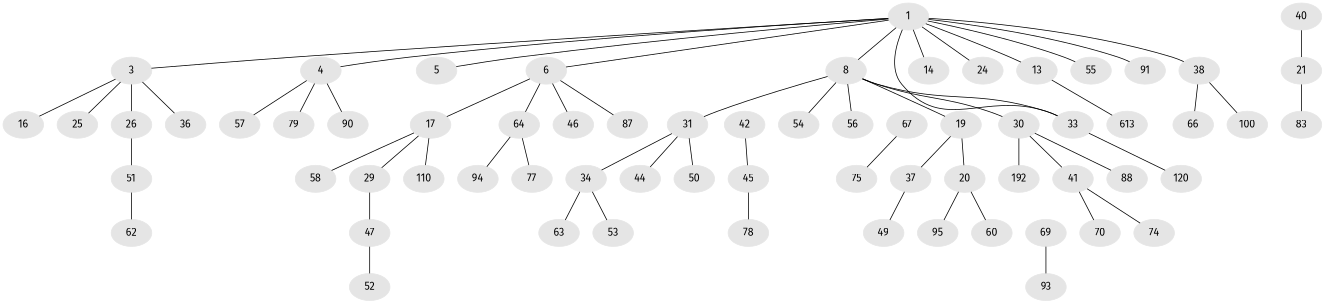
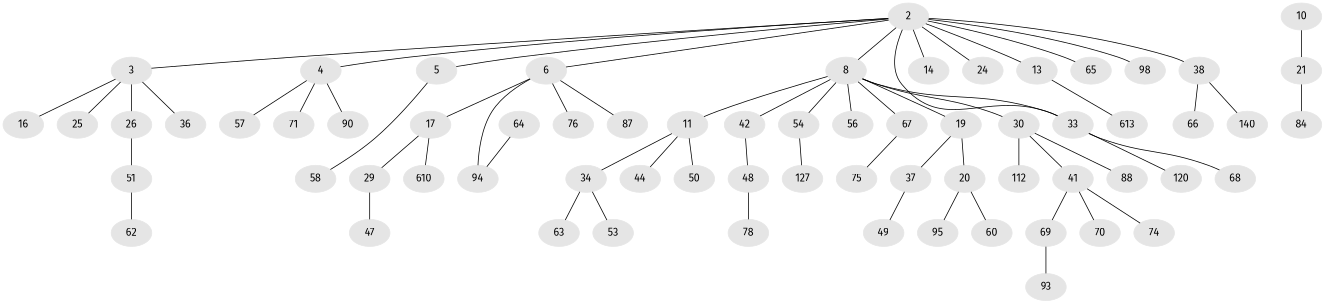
node "1": label "1" -> "2"
node "40": label "40" -> "10"
node "55": label "55" -> "65"
node "91": label "91" -> "98"
edge "6" -- "64": now "6" -- "94"
edge "8" -- "42": added
edge "8" -- "67": added
node "79": label "79" -> "71"
node "46": label "46" -> "76"
node "31": label "31" -> "11"
node "100": label "100" -> "140"
node "83": label "83" -> "84"
edge "17" -- "58": now "5" -- "58"
node "110": label "110" -> "610"
node "77": removed
node "45": label "45" -> "48"
node "127": added
node "192": label "192" -> "112"
node "68": added
edge "41" -- "69": added
node "52": removed
